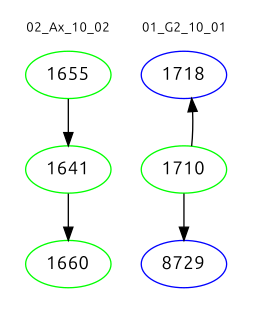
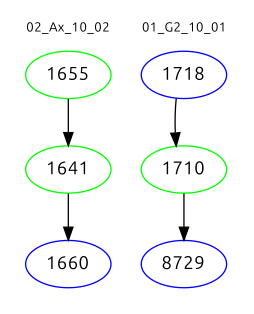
edge "1710" -> "1718": reversed
node "1660": color green -> blue
